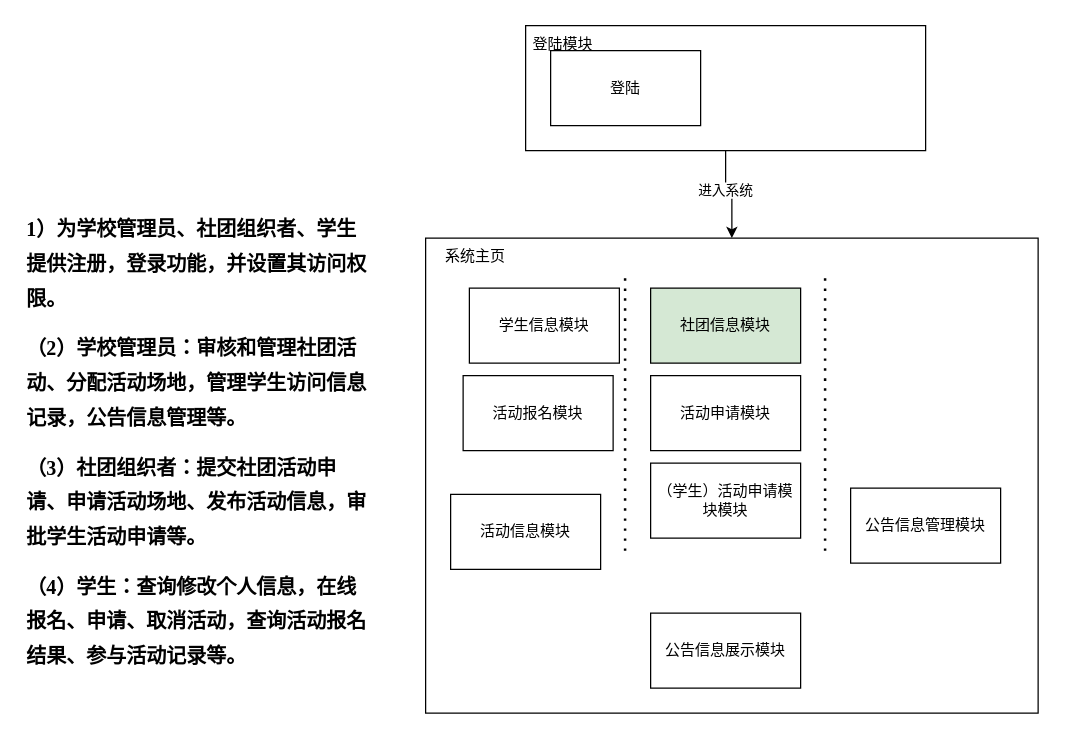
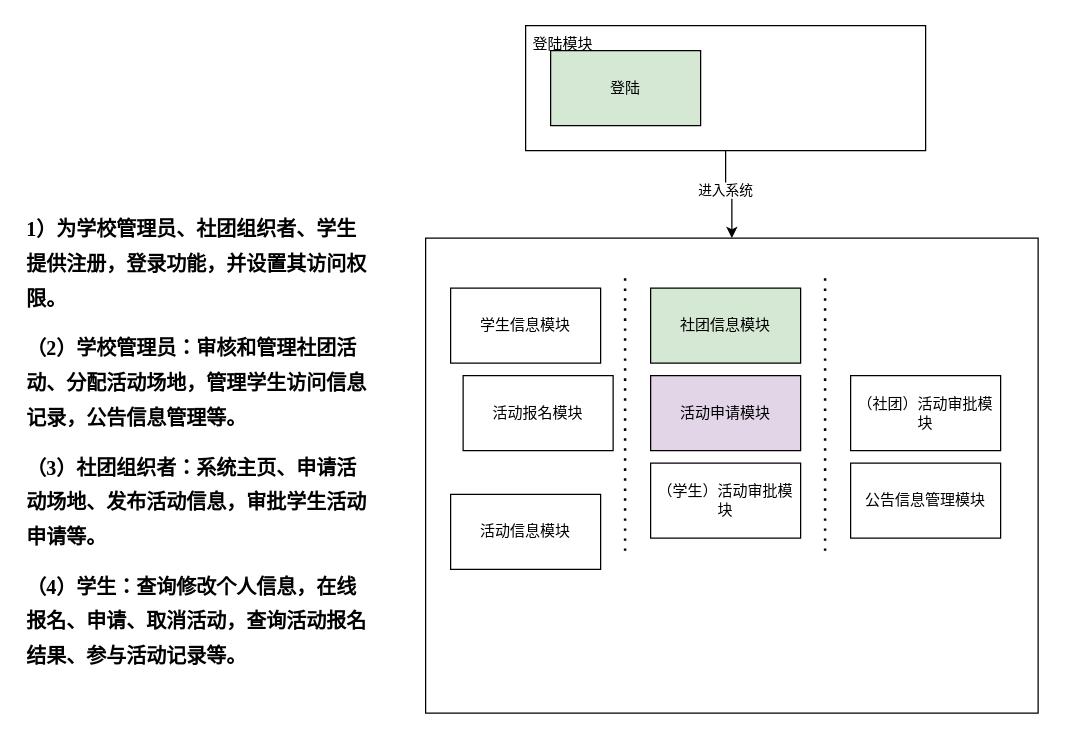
node "登陆": fillcolor #ffffff -> #d5e8d4
node "系统主页": removed
node "学生信息模块": moved (544, 326) -> (526, 326)
node "活动申请模块": fillcolor #ffffff -> #e1d5e7
node "（社团）活动审批模块": added
node "1）为学校管理员、社团组织者、学生提供注册，登录功能，并设置其访问权限。 （2）学校管理员：审核和管理社团活动、分配活动场地，管理学生访问信息记录，公告信息管理等。 （3）社团组织者：提交社团活动申请、申请活动场地、发布活动信息，审批学生活动申请等。 （4）学生：查询修改个人信息，在线报名、申请、取消活动，查询活动报名结果、参与活动记录等。": label "1）为学校管理员、社团组织者、学生提供注册，登录功能，并设置其访问权限。 （2）学校管理员：审核和管理社团活动、分配活动场地，管理学生访问信息记录，公告信息管理等。 （3）社团组织者：提交社团活动申请、申请活动场地、发布活动信息，审批学生活动申请等。 （4）学生：查询修改个人信息，在线报名、申请、取消活动，查询活动报名结果、参与活动记录等。" -> "1）为学校管理员、社团组织者、学生提供注册，登录功能，并设置其访问权限。 （2）学校管理员：审核和管理社团活动、分配活动场地，管理学生访问信息记录，公告信息管理等。 （3）社团组织者：系统主页、申请活动场地、发布活动信息，审批学生活动申请等。 （4）学生：查询修改个人信息，在线报名、申请、取消活动，查询活动报名结果、参与活动记录等。"
node "（学生）活动申请模块模块": label "（学生）活动申请模块模块" -> "（学生）活动审批模块"
node "公告信息管理模块": moved (926, 526) -> (926, 501)
node "公告信息展示模块": removed
